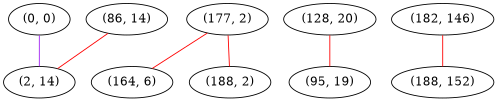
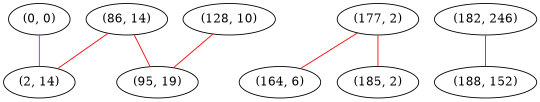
node "(128, 20)": label "(128, 20)" -> "(128, 10)"
node "(182, 146)": label "(182, 146)" -> "(182, 246)"
edge "(86, 14)" -- "(95, 19)": added
node "(188, 2)": label "(188, 2)" -> "(185, 2)"
